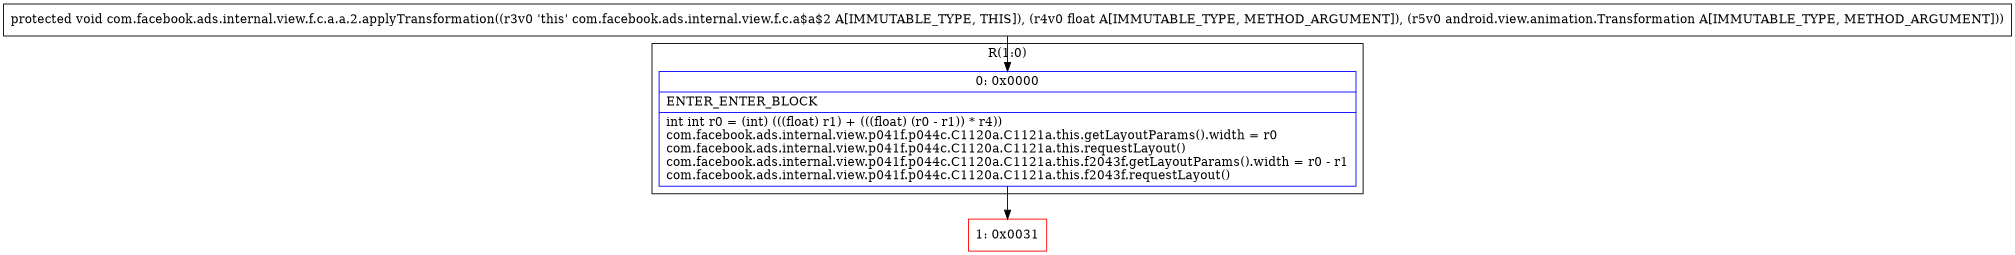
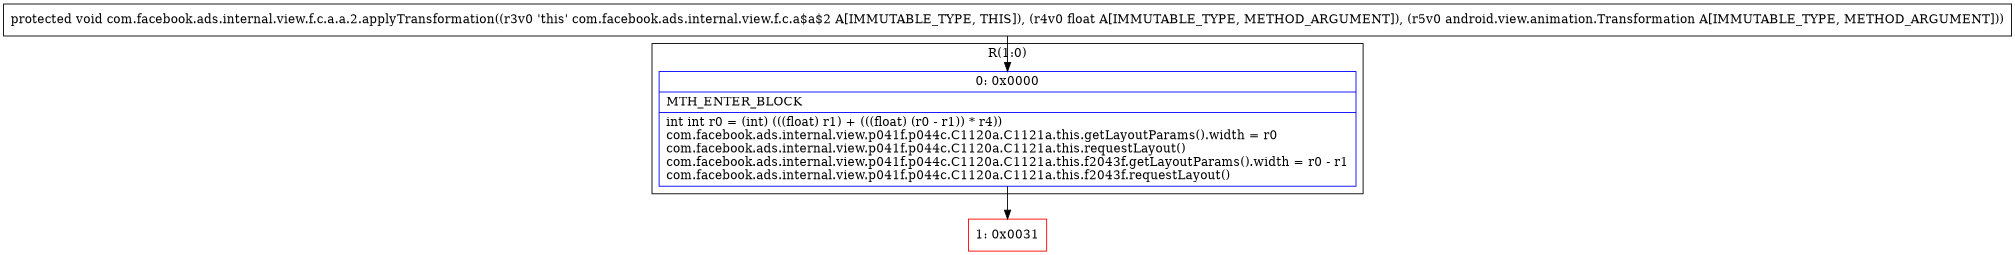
node "0: 0x0000": text "ENTER_ENTER_BLOCK" -> "MTH_ENTER_BLOCK"
